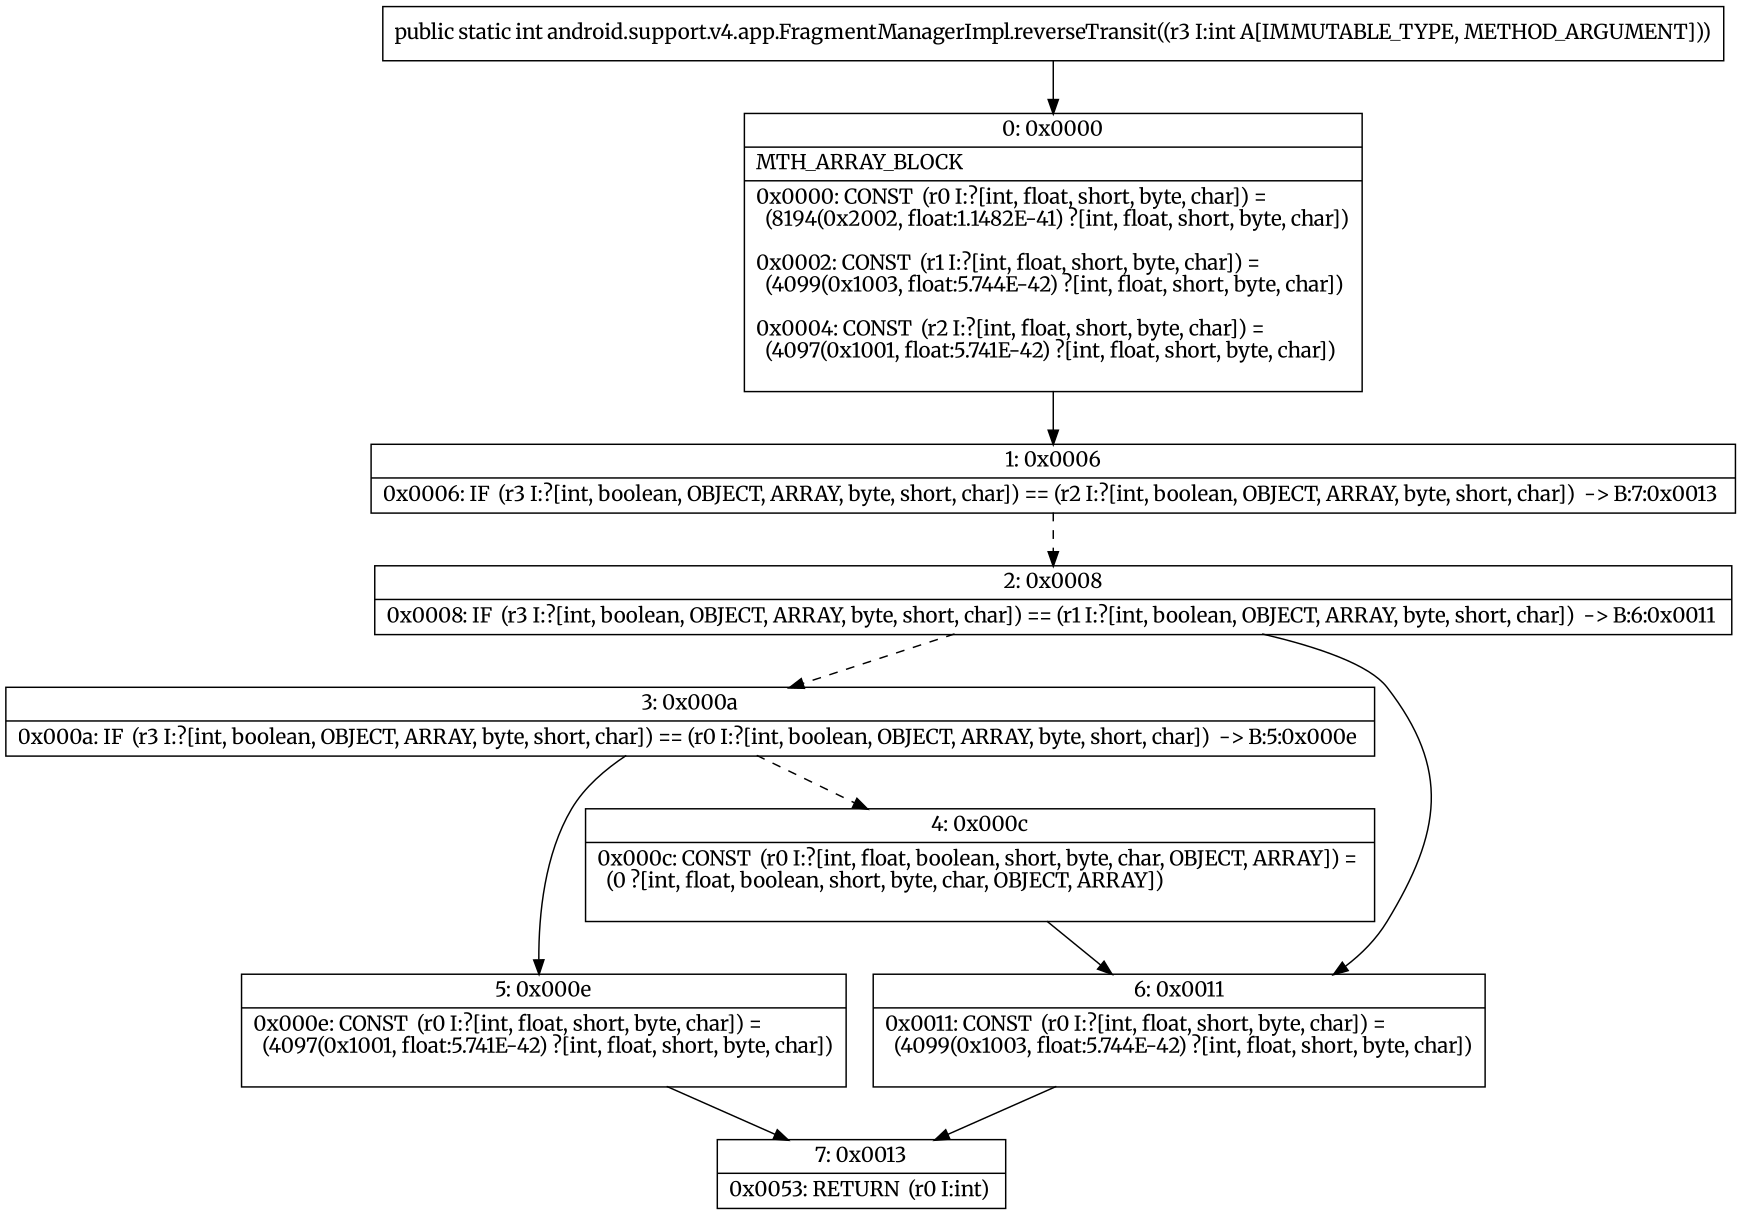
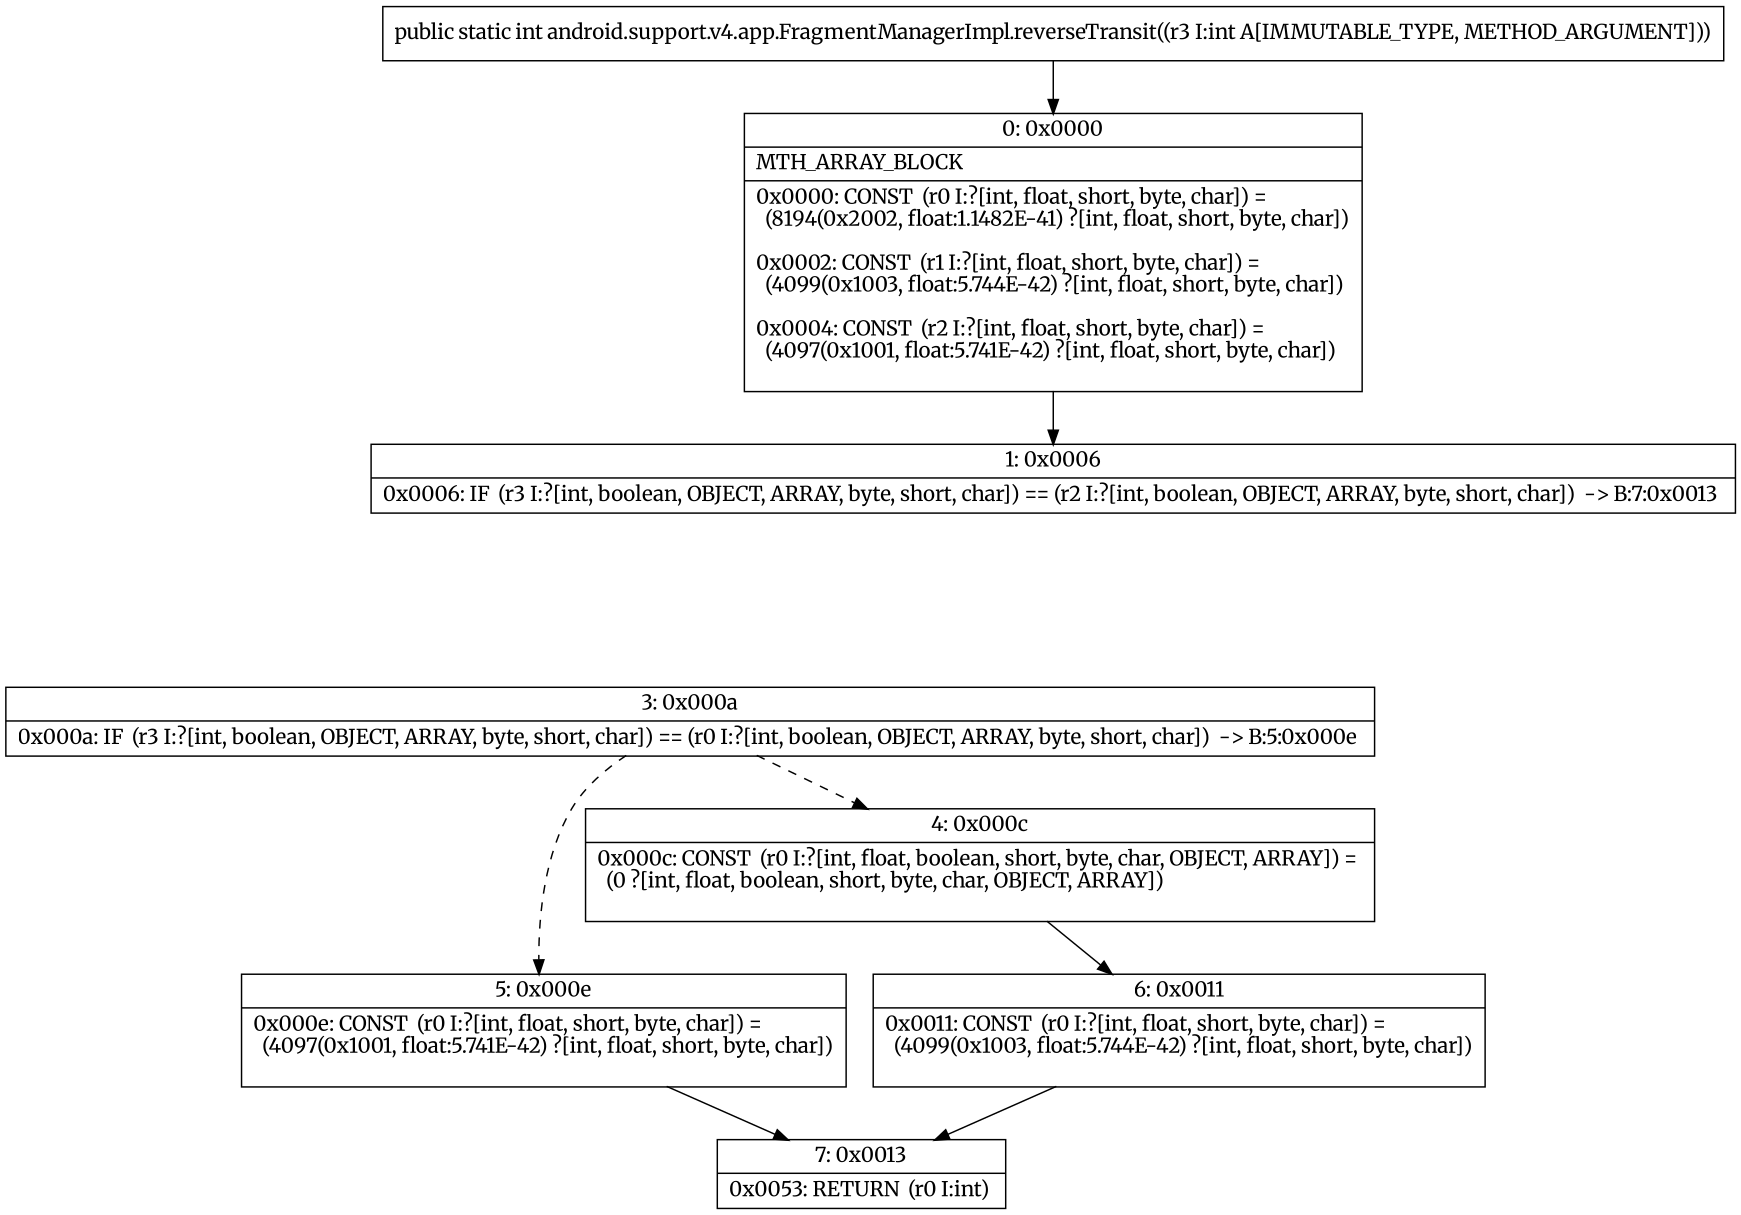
node "2: 0x0008": removed
edge "3: 0x000a" -> "5: 0x000e": style solid -> dashed
